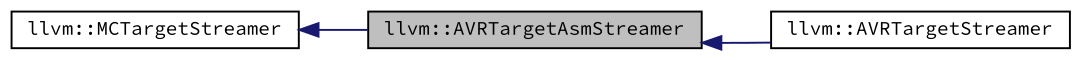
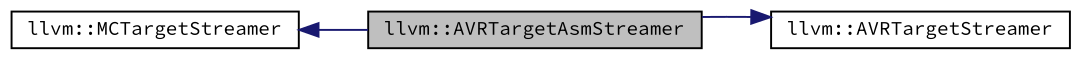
edge "llvm::AVRTargetStreamer" -> "llvm::AVRTargetAsmStreamer": reversed
